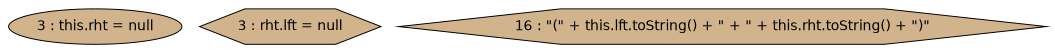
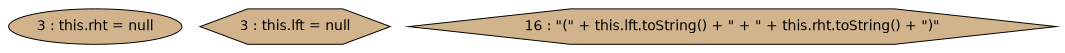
node "3 : rht.lft = null": label "3 : rht.lft = null" -> "3 : this.lft = null"
